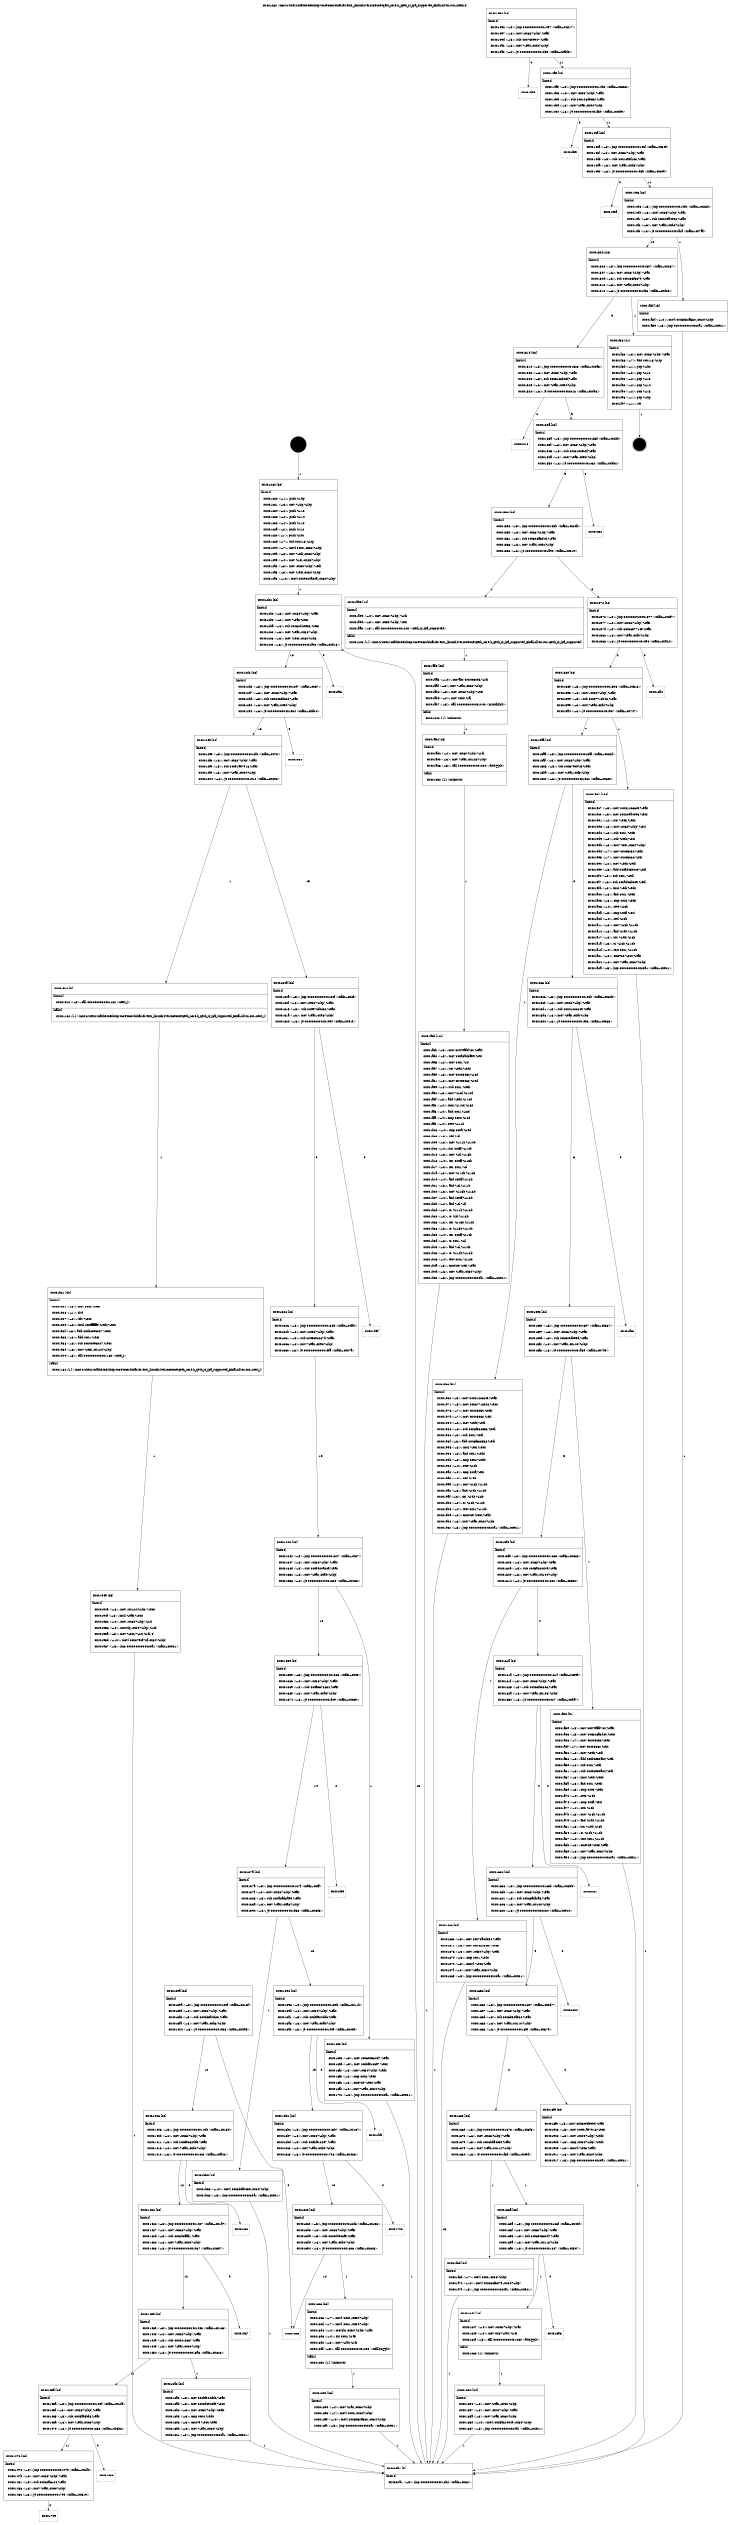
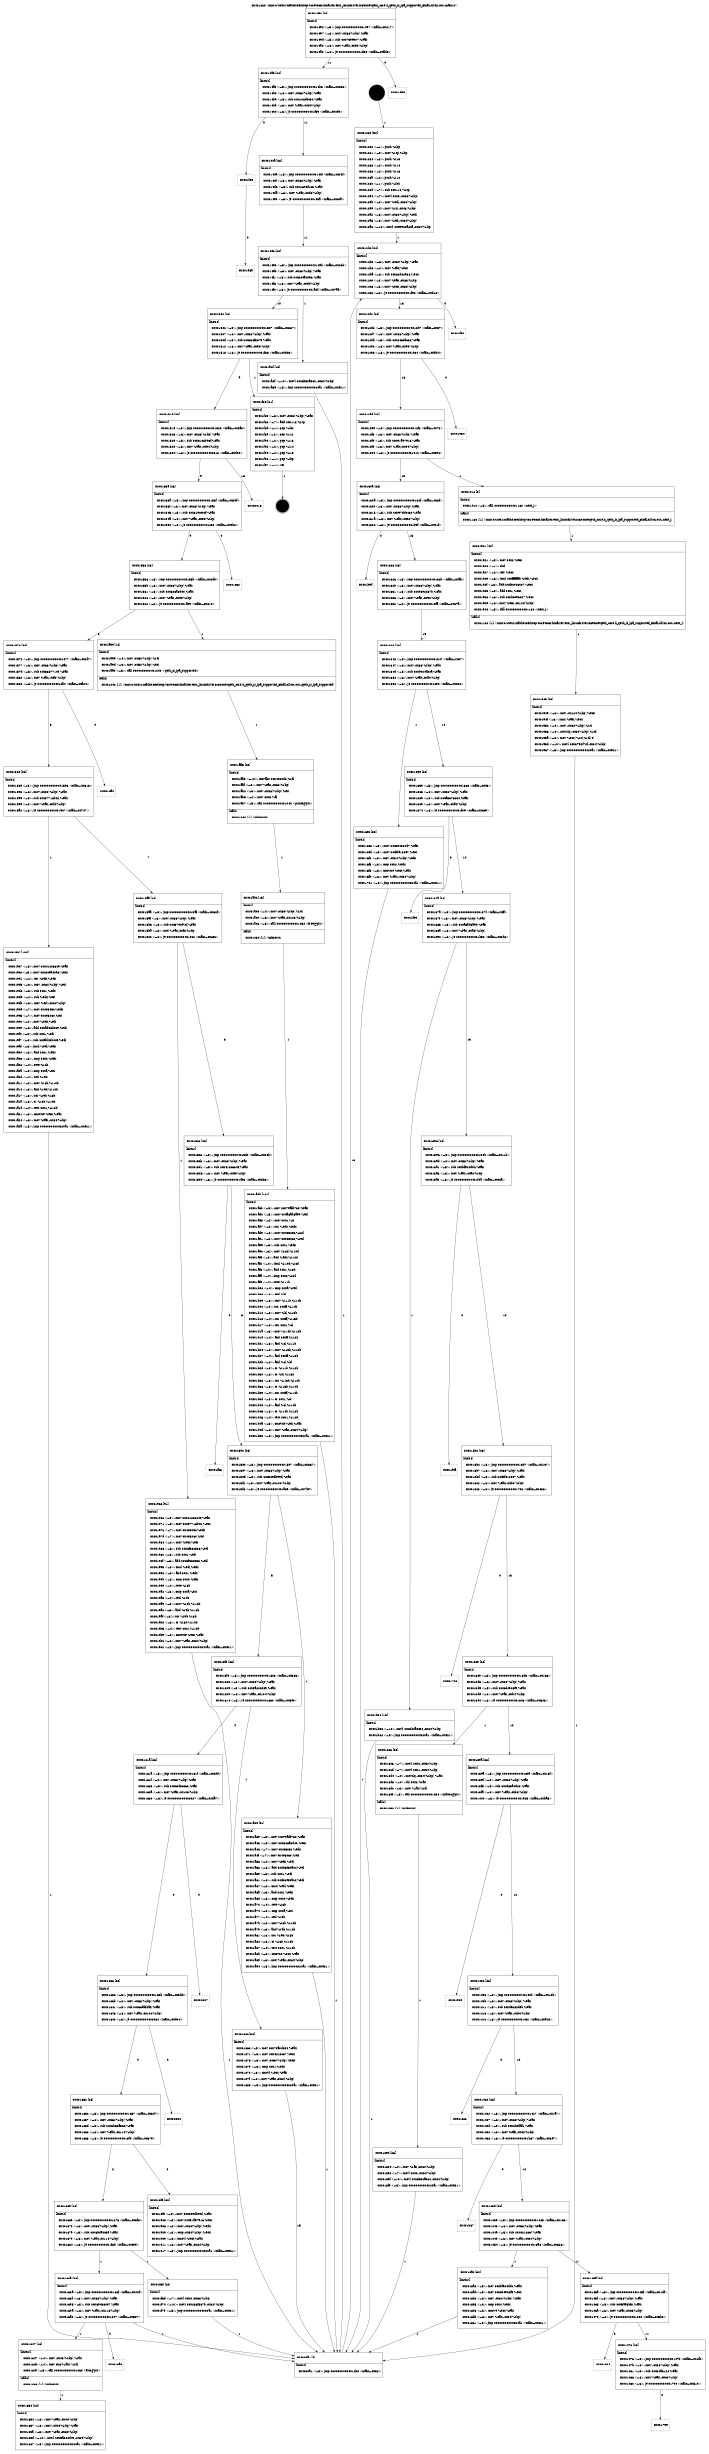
edge "0x4014ca [28]" -> "0x401e8a": now "0x401f59" -> "0x401e8a"
edge "0x40151e [28]" -> "0x402018": label " 0" -> " 16"
edge "0x40130a [28]" -> "0x401326 [28]": label " 0" -> " 15"
edge "0x4013ce [28]" -> "0x401e25": now "0x4013ce [28]" -> "0x4013ea [28]"
edge "0x401854 [24]" -> "0x4020a1 [5]": now "0x40168a [28]" -> "0x4020a1 [5]"
